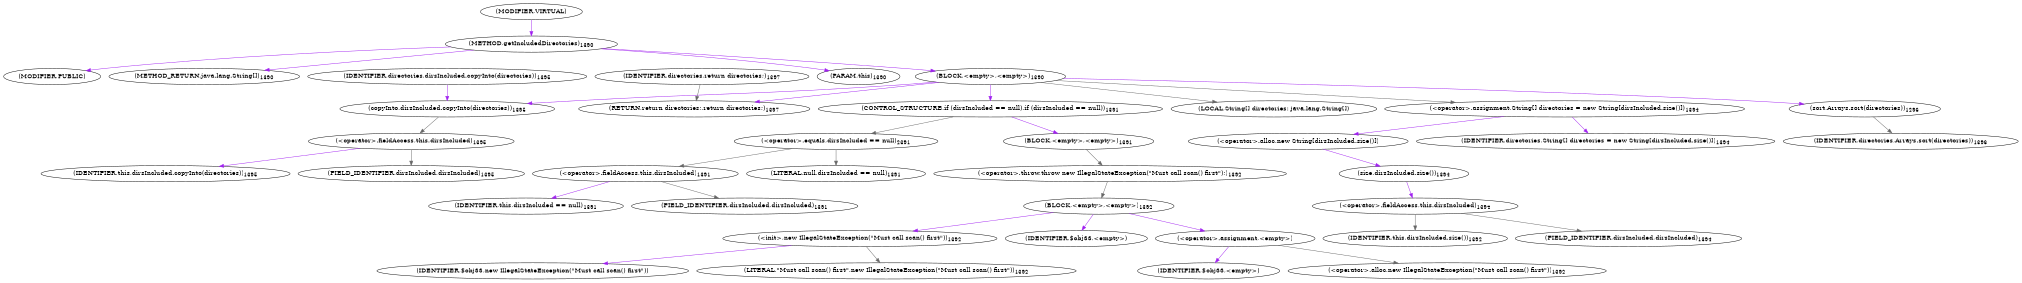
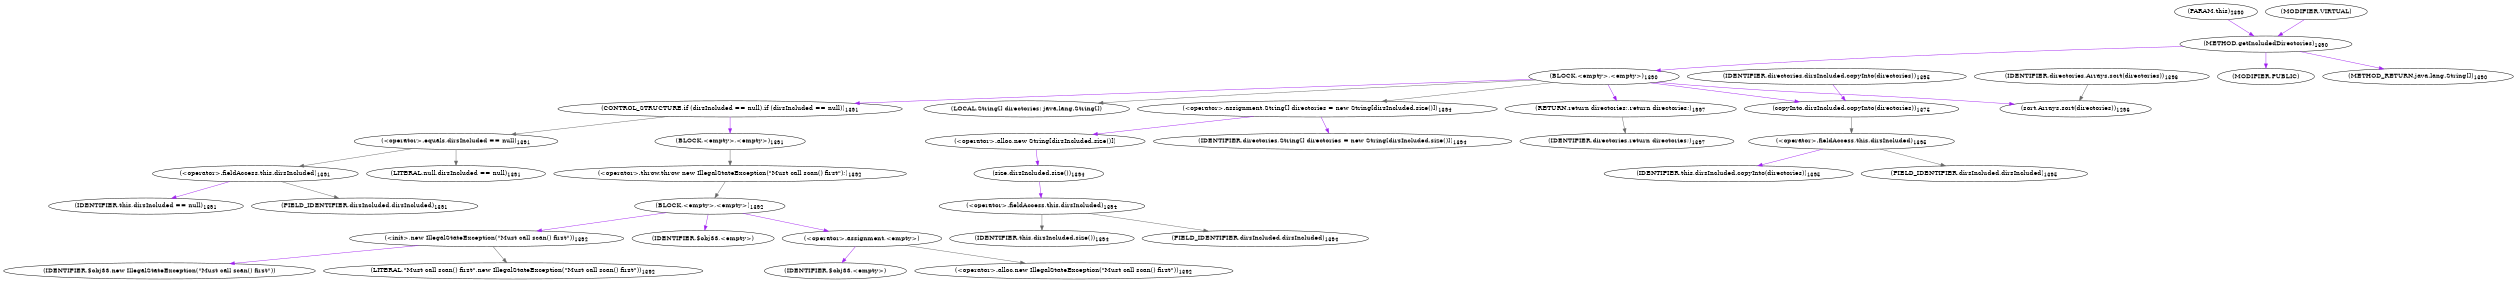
edge "(METHOD,getIncludedDirectories)" -> "(PARAM,this)": reversed
node "(PARAM,this)": text "1390" -> "2390"
edge "(IDENTIFIER,directories,return directories;)" -> "(RETURN,return directories;,return directories;)": reversed
node "(copyInto,dirsIncluded.copyInto(directories))": text "1395" -> "1375"
node "(RETURN,return directories;,return directories;)": text "1397" -> "1997"
edge "(sort,Arrays.sort(directories))" -> "(IDENTIFIER,directories,Arrays.sort(directories))": reversed
node "(<operator>.equals,dirsIncluded == null)": text "2391" -> "1391"
node "(IDENTIFIER,this,dirsIncluded.size())": text "1392" -> "1394"
